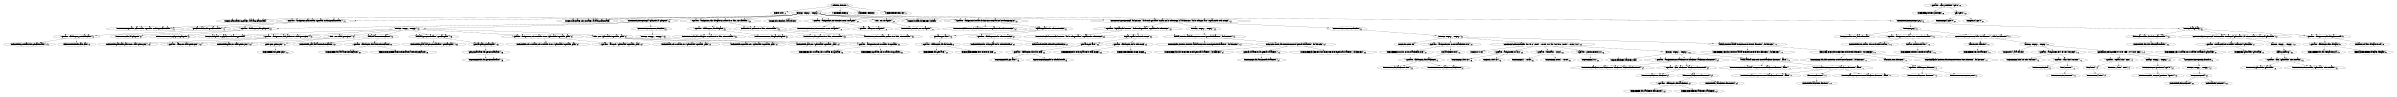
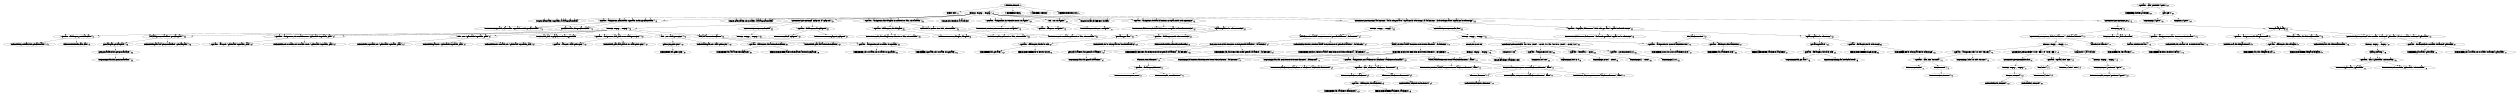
edge "(<operator>.assignment,int count = batchTests.size())" -> "(size,batchTests.size())": reversed
